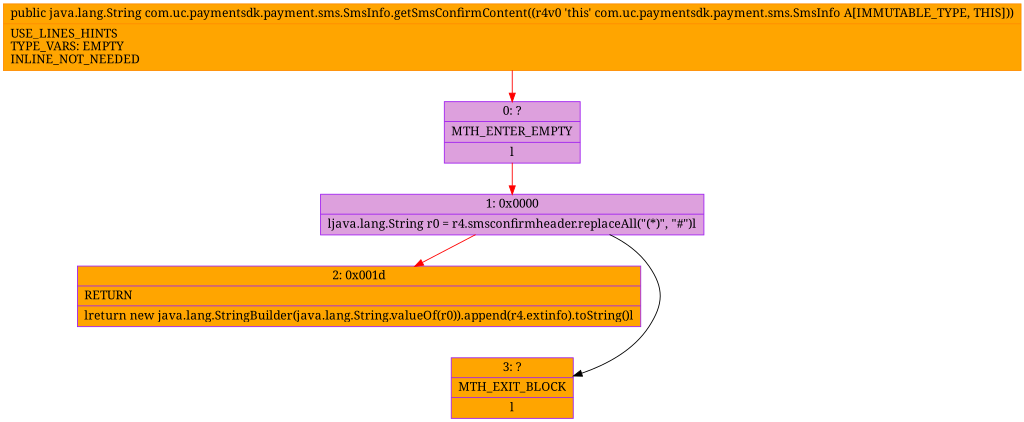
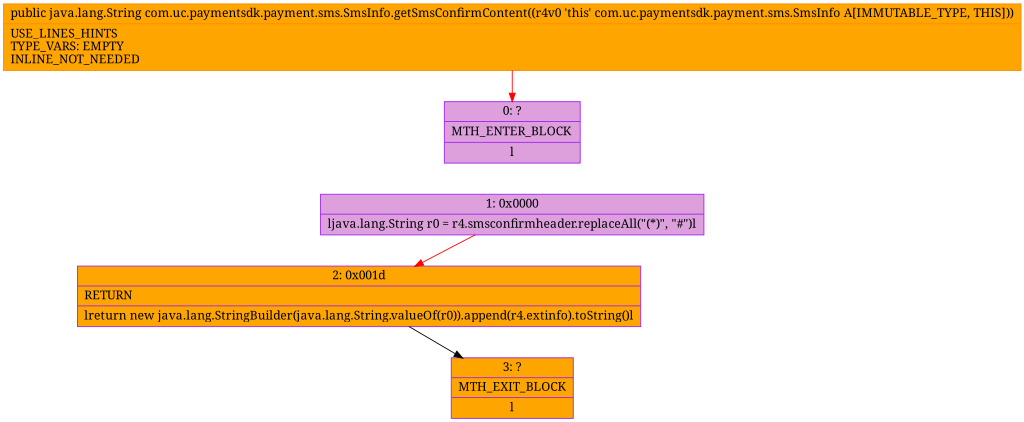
node "0: ?": text "MTH_ENTER_EMPTY" -> "MTH_ENTER_BLOCK"
edge "0: ?" -> "1: 0x0000": removed
edge "1: 0x0000" -> "3: ?": now "2: 0x001d" -> "3: ?"
